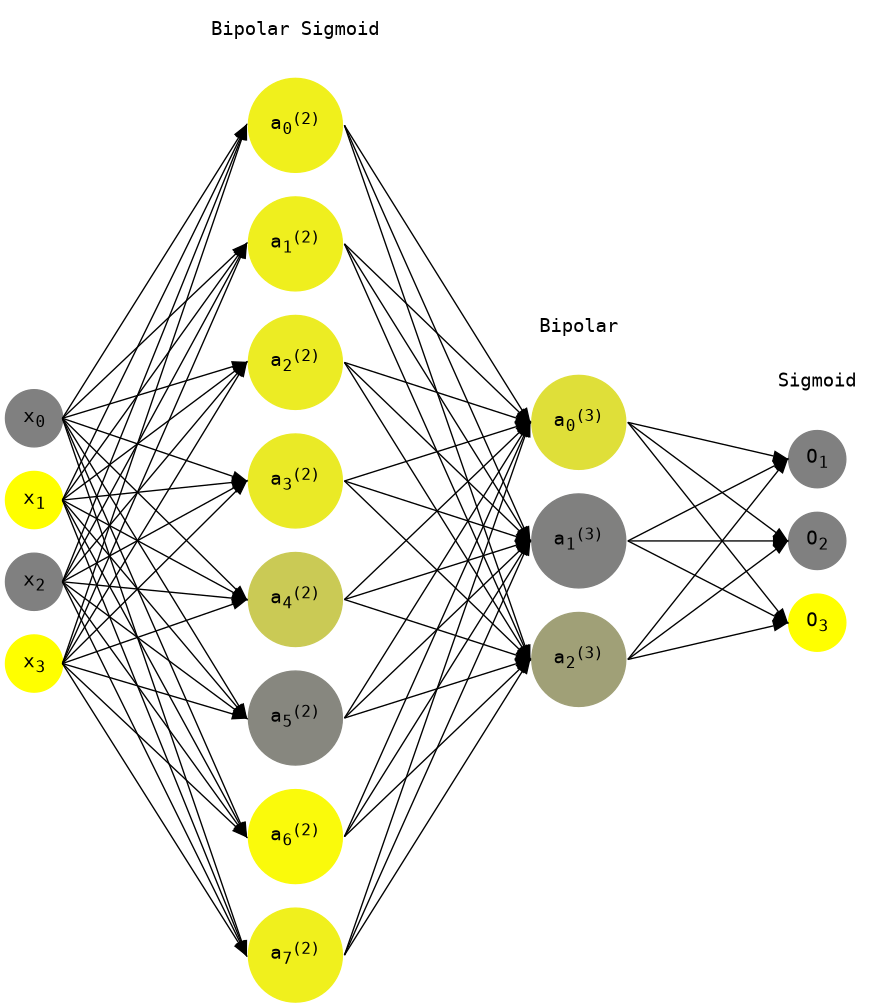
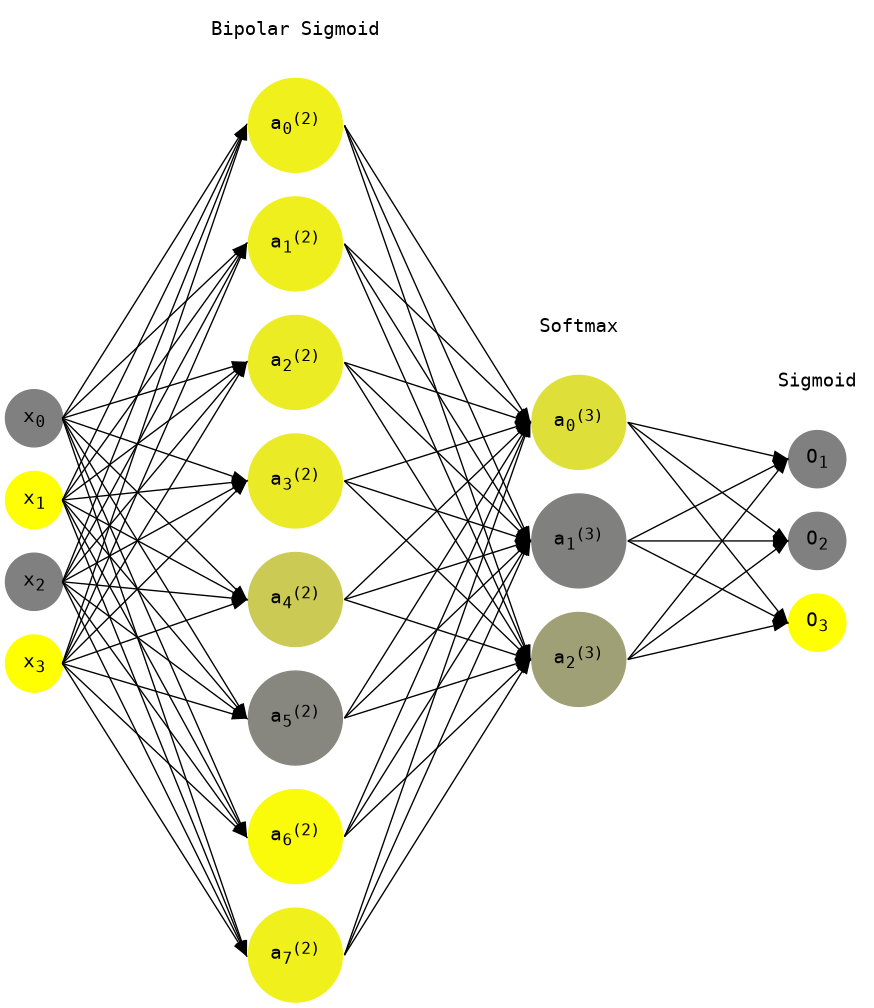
node "Bipolar": label "Bipolar" -> "Softmax"
